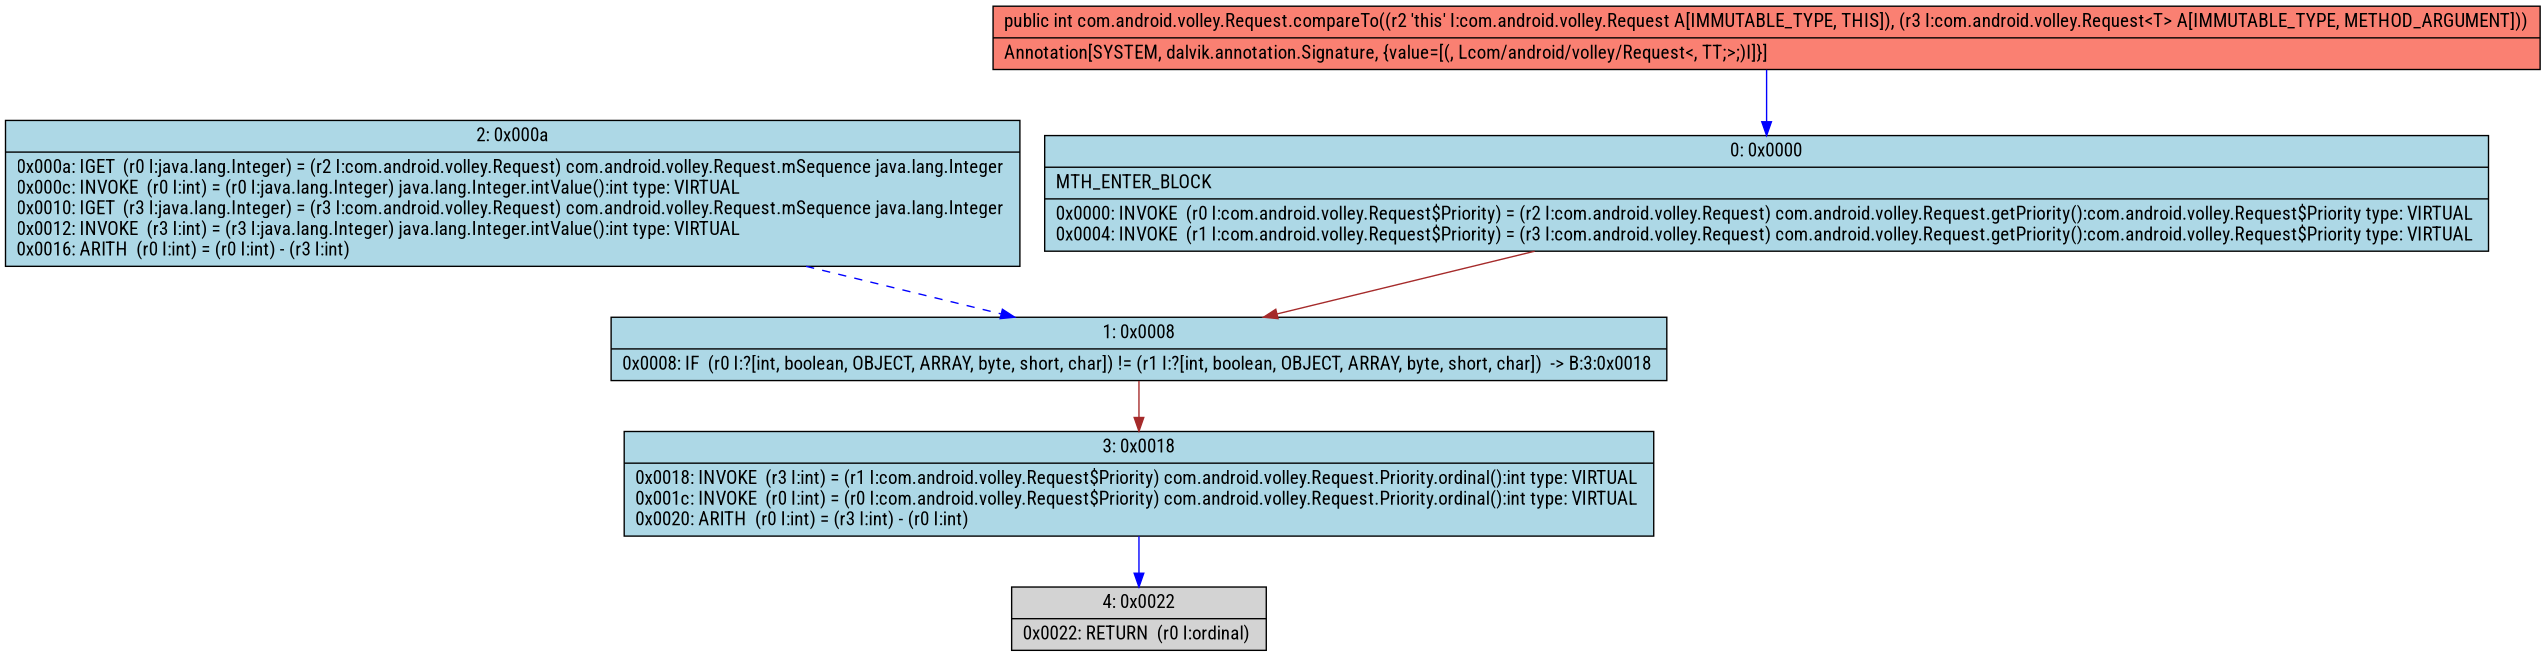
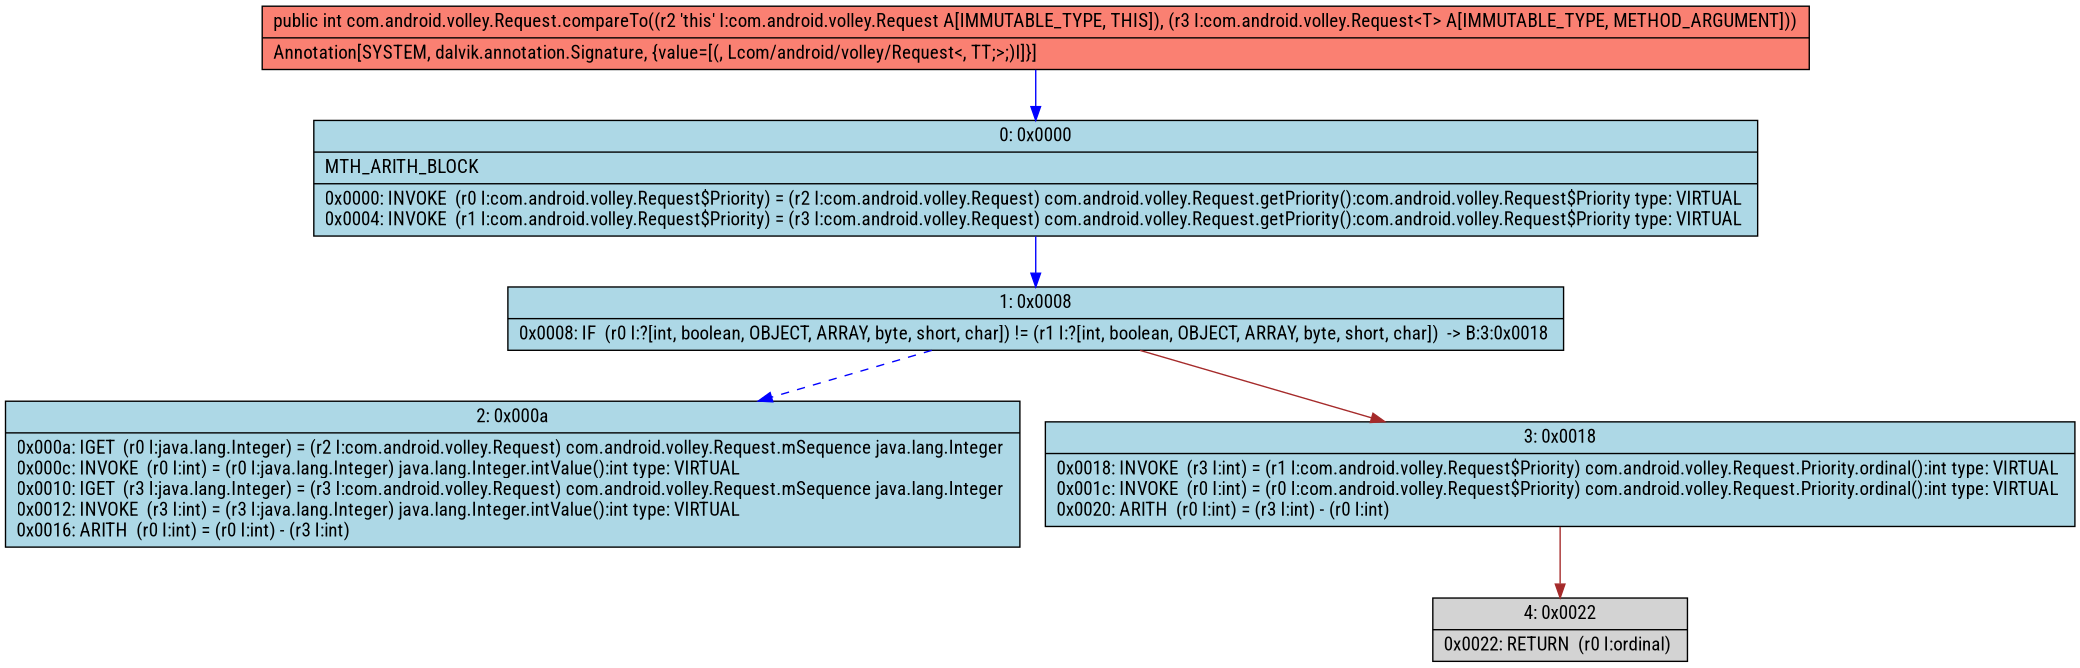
node "0: 0x0000": text "MTH_ENTER_BLOCK" -> "MTH_ARITH_BLOCK"
edge "0: 0x0000" -> "1: 0x0008": color brown -> blue
edge "2: 0x000a" -> "1: 0x0008": reversed
edge "3: 0x0018" -> "4: 0x0022": color blue -> brown
